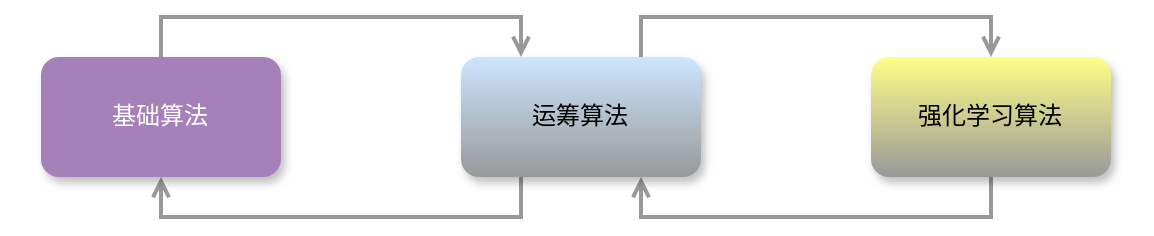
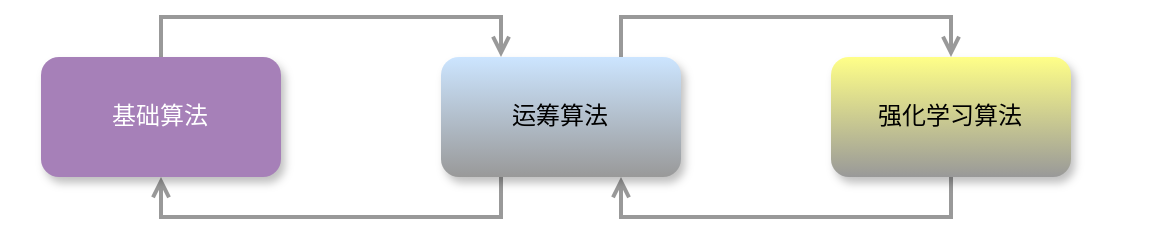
node "运筹算法": moved (581, 117) -> (561, 117)
node "强化学习算法": moved (991, 117) -> (951, 117)
